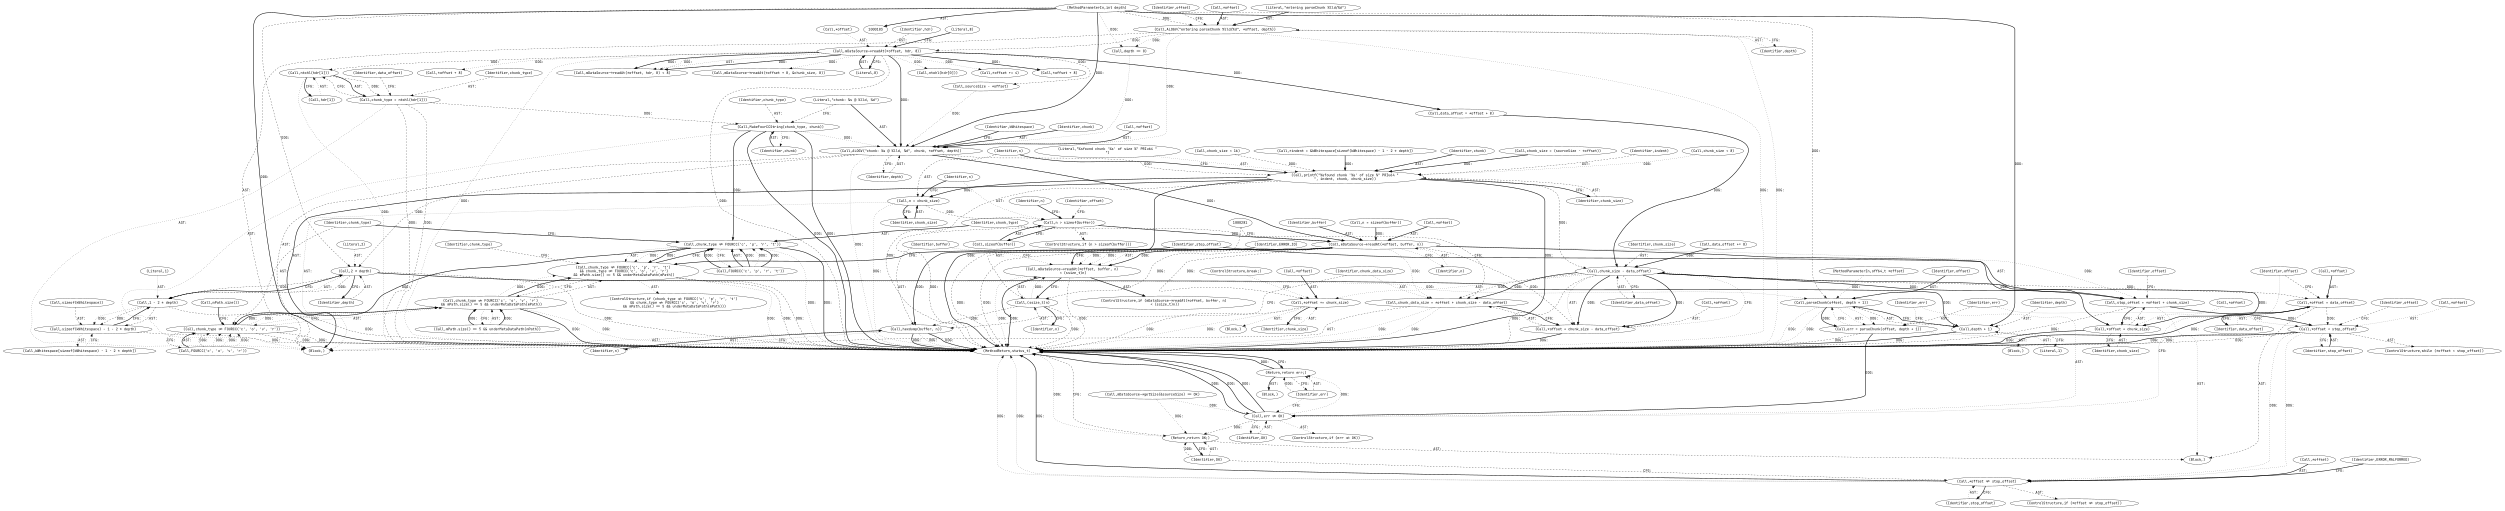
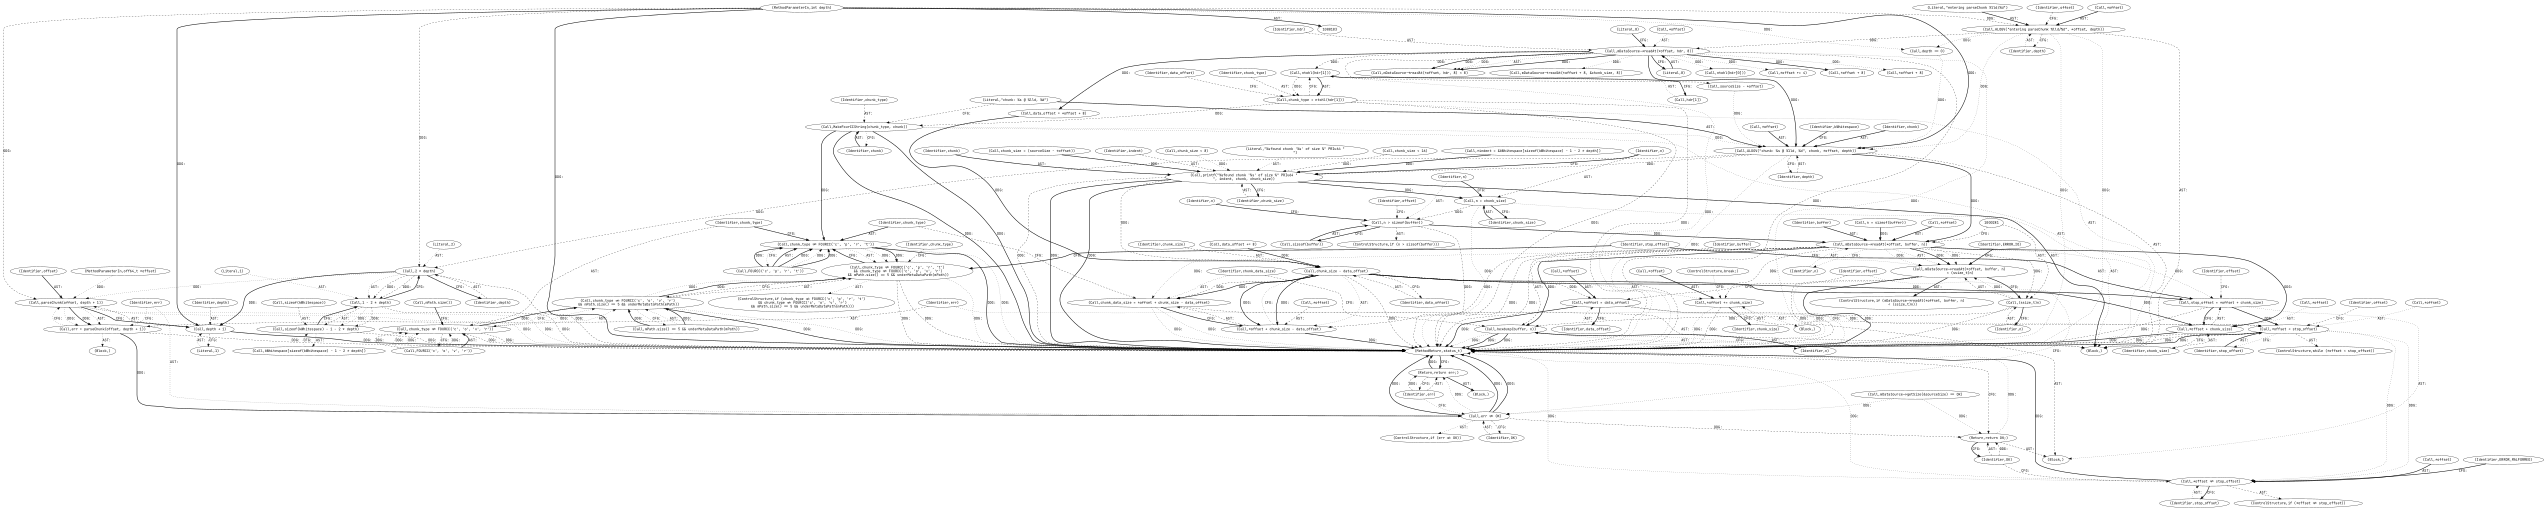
edge "(Call,chunk_type != FOURCC('c', 'p', 'r', 't'))" -> "(Call,chunk_type != FOURCC('c', 'o', 'v', 'r'))": removed, label "DDG:"
